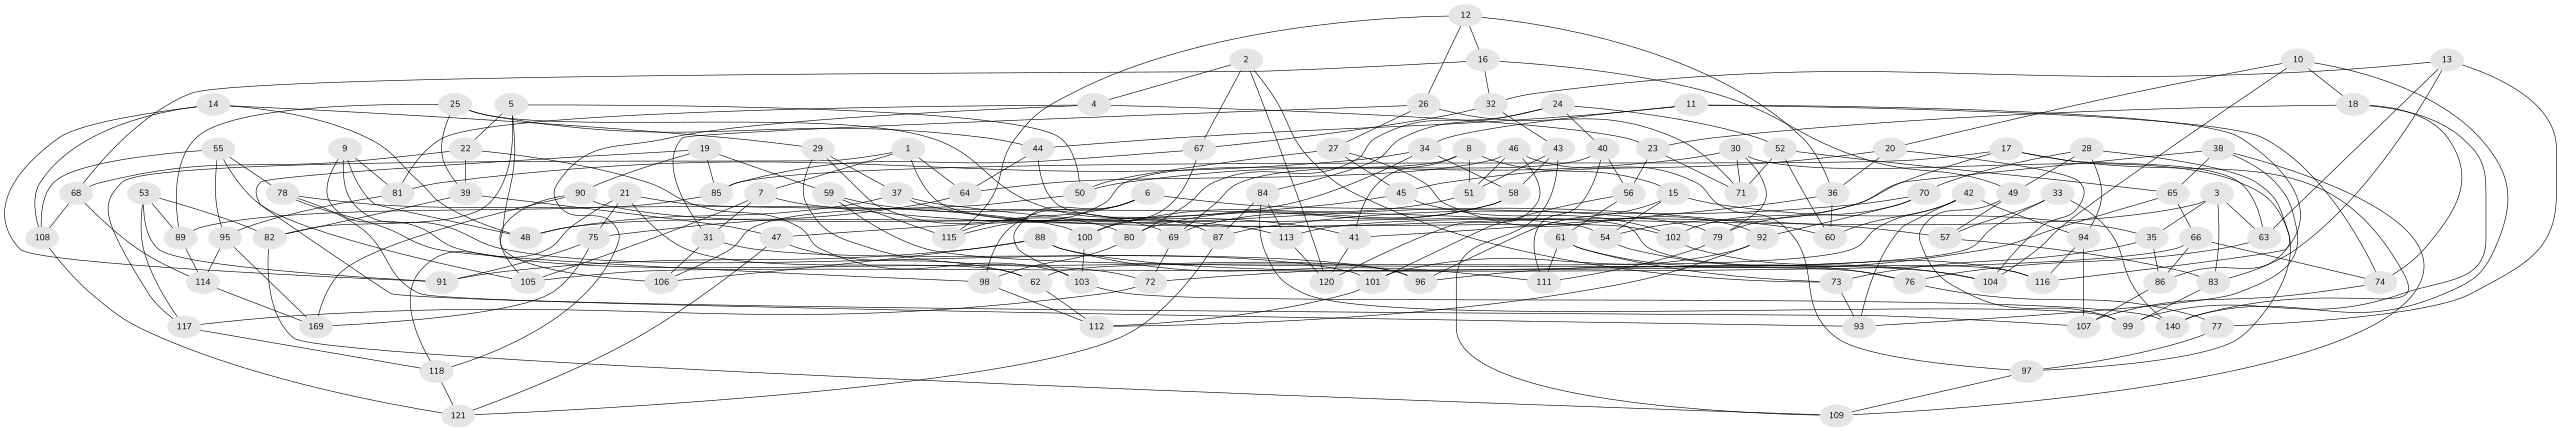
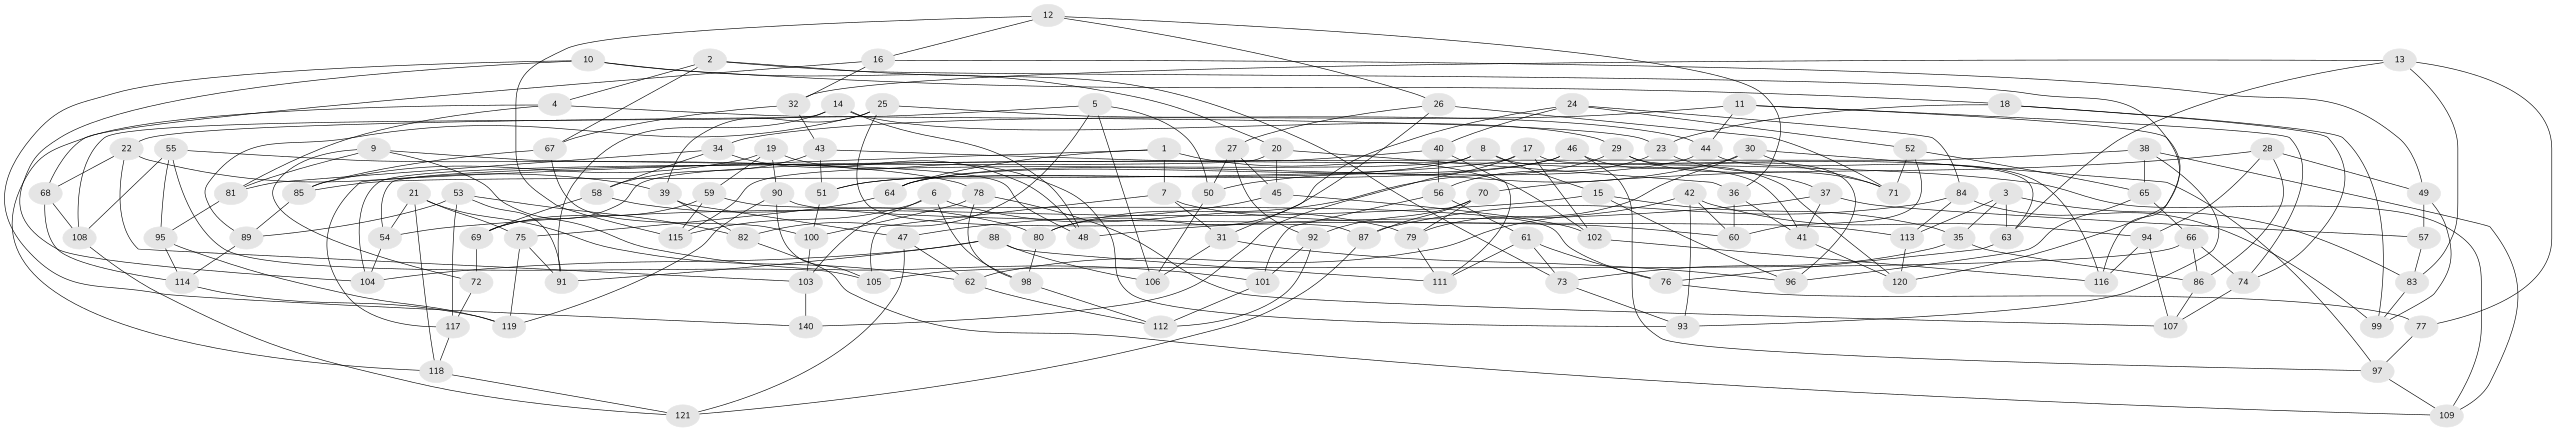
node "33": removed
node "169": label "169" -> "119"
